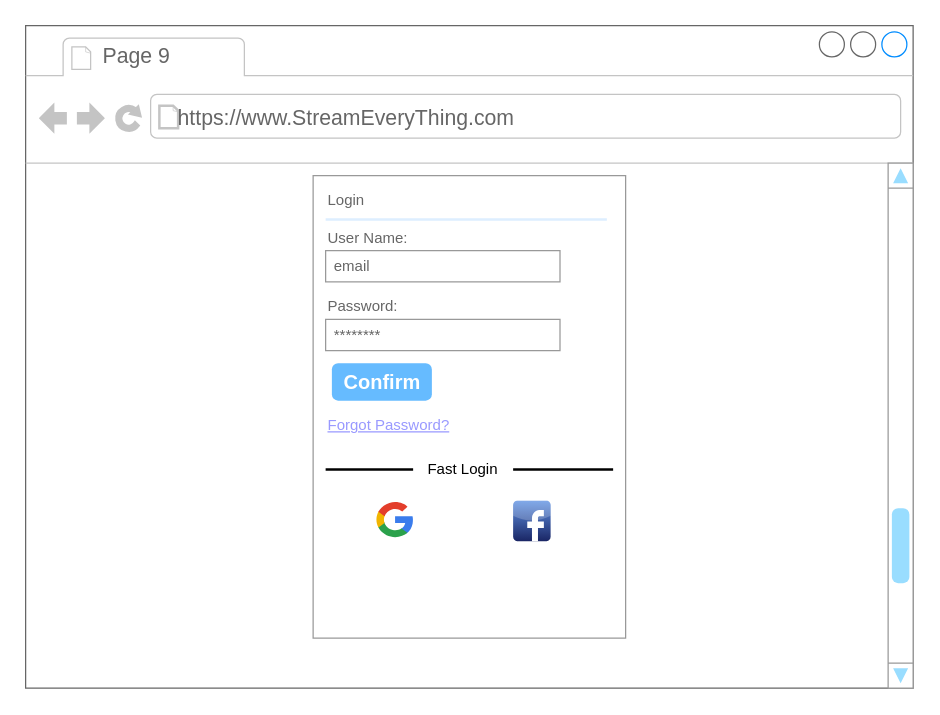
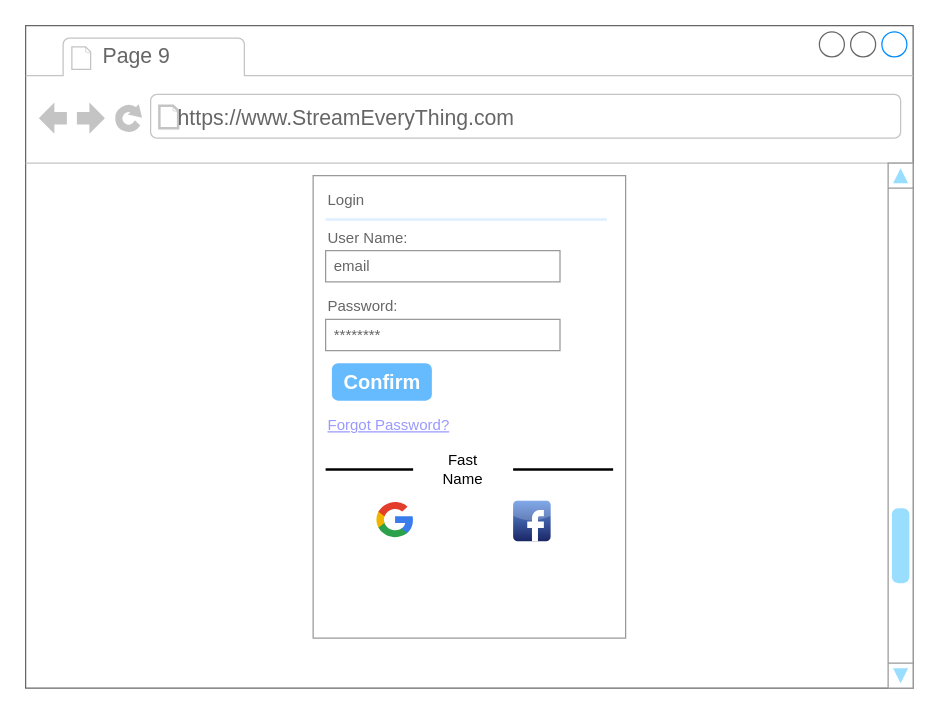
node "Fast Login": label "Fast Login" -> "Fast Name"
